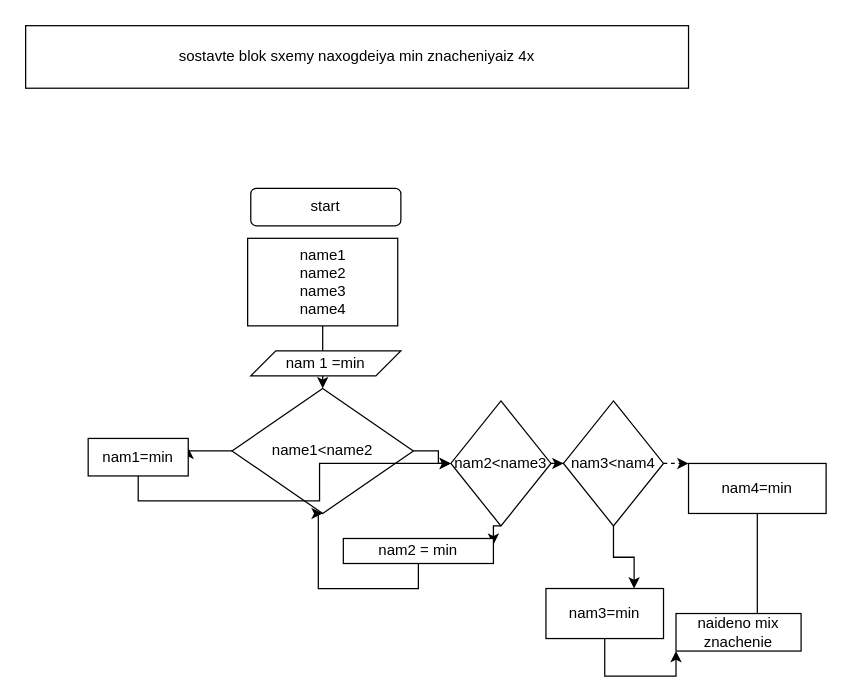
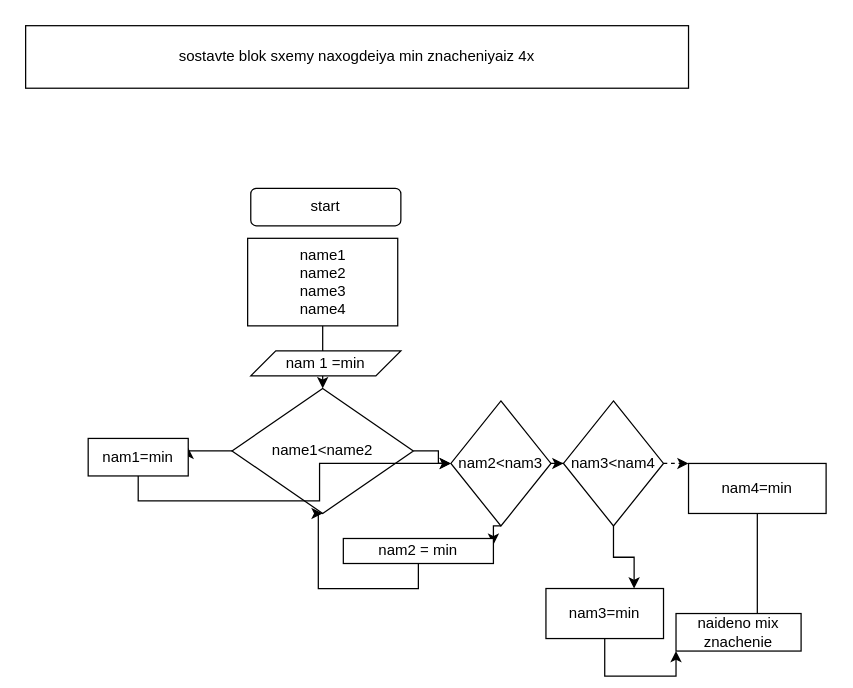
node "nam2<name3": label "nam2<name3" -> "nam2<nam3"
